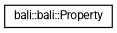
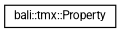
node "bali::bali::Property": label "bali::bali::Property" -> "bali::tmx::Property"
